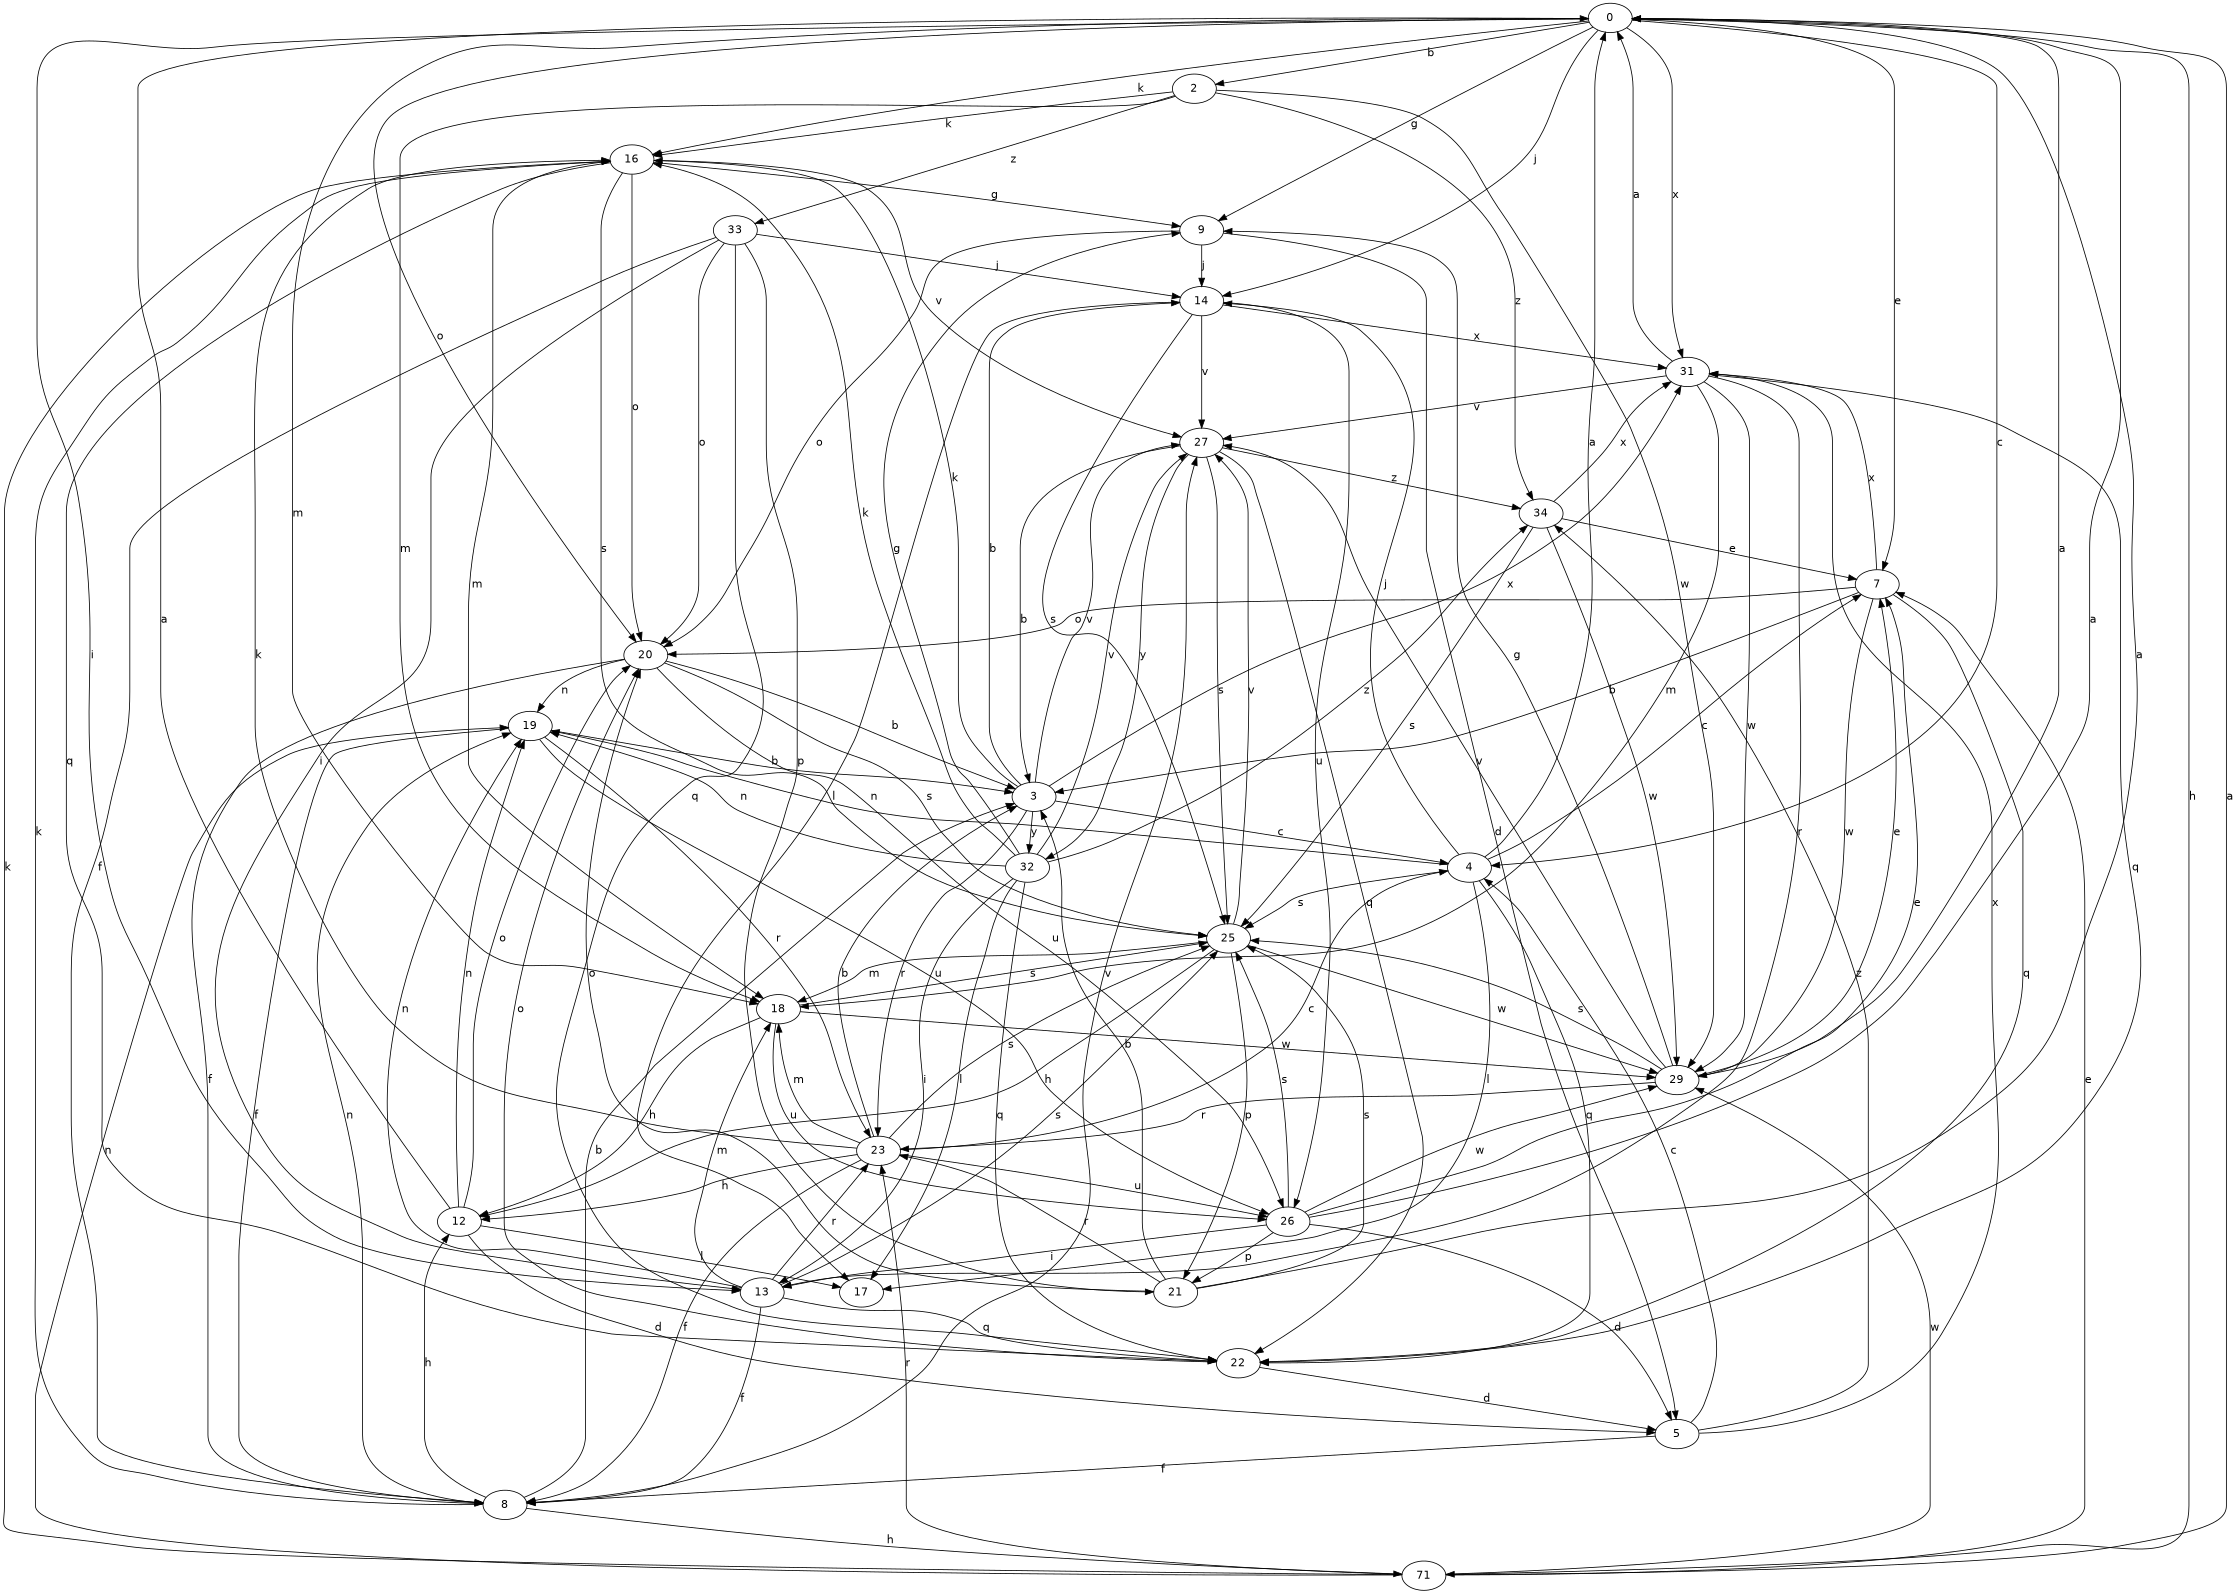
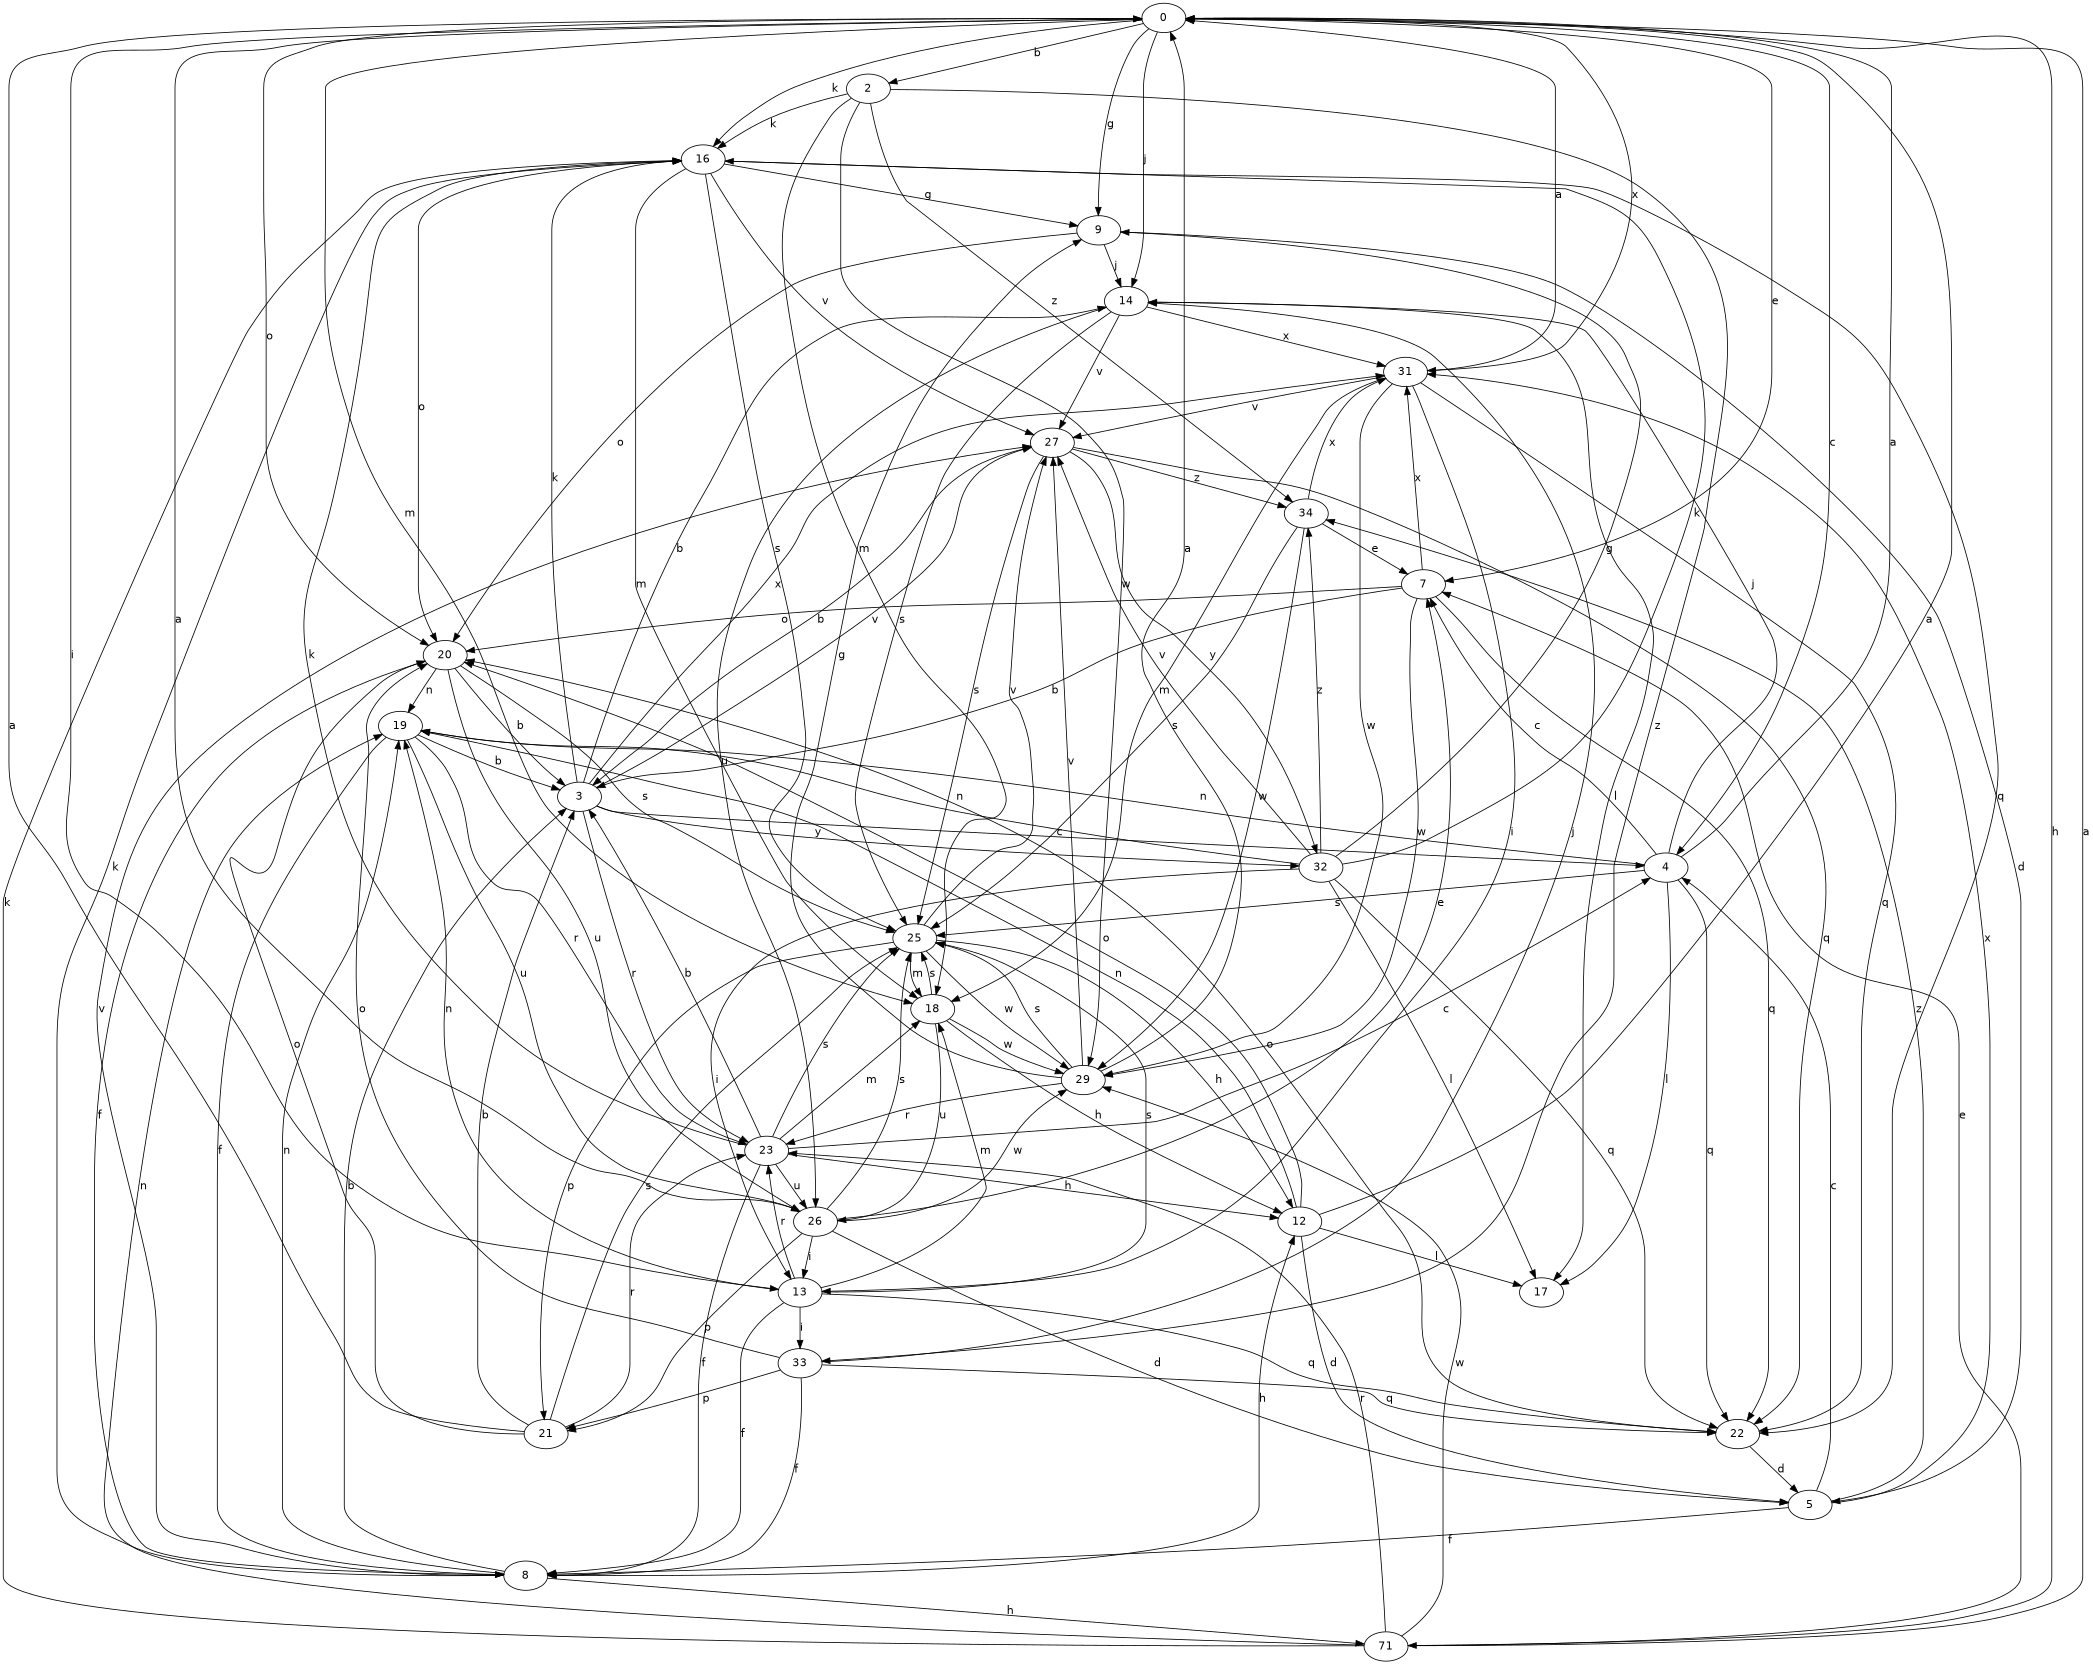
edge "31" -> "13": label "r" -> "i"
edge "33" -> "13": reversed
edge "29" -> "7": removed, label "e"
